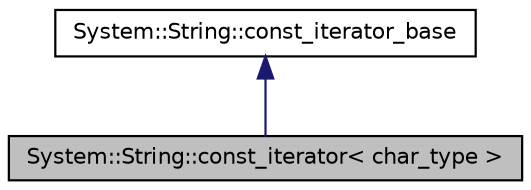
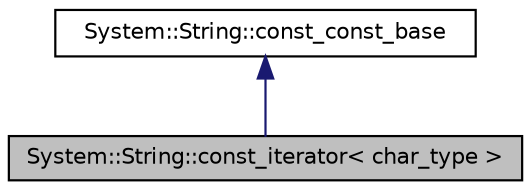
node "System::String::const_iterator_base": label "System::String::const_iterator_base" -> "System::String::const_const_base"
